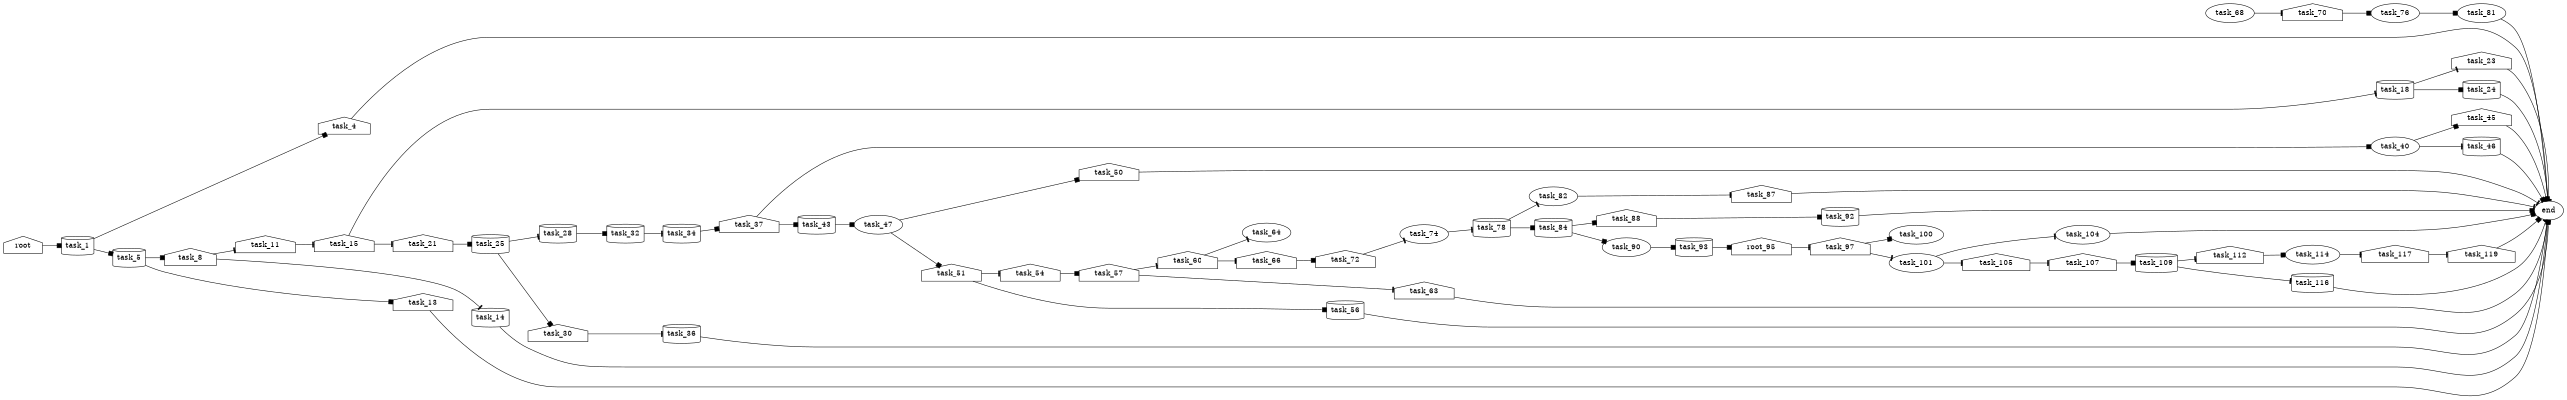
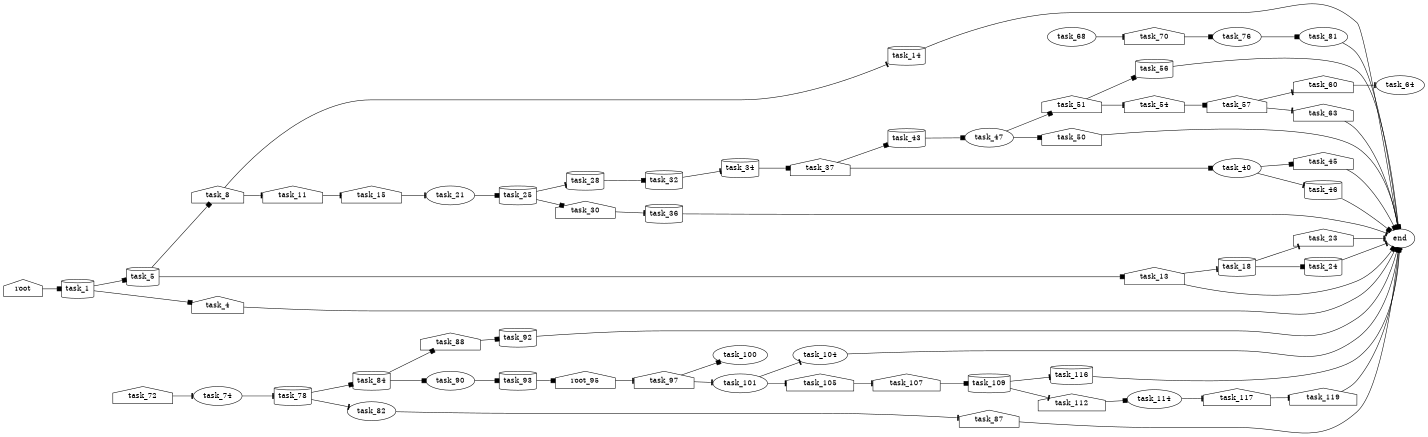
edge "task_15" -> "task_18": now "task_13" -> "task_18"
node "task_21": shape house -> ellipse
node "task_66": removed
